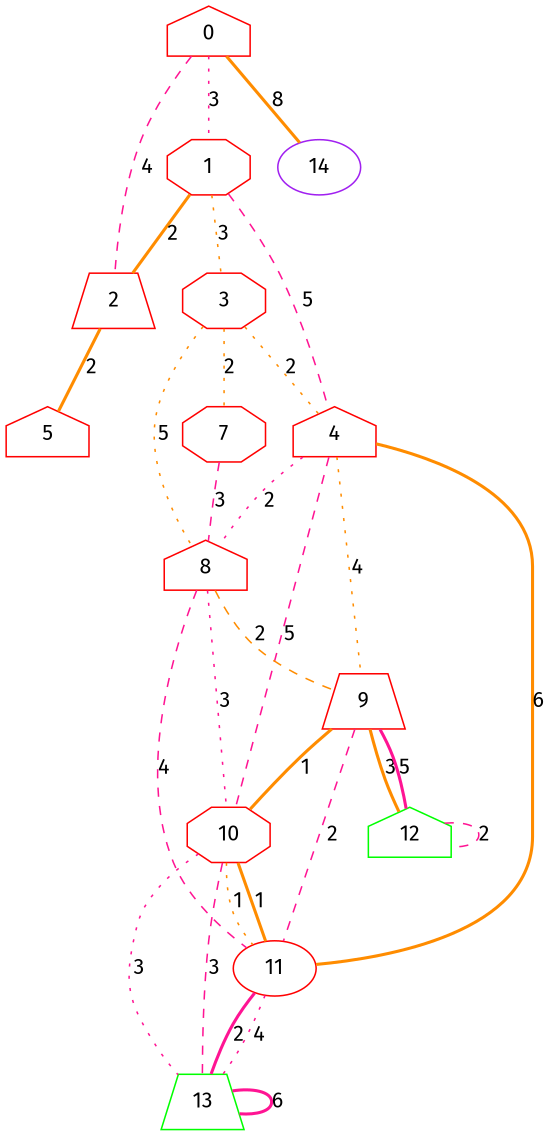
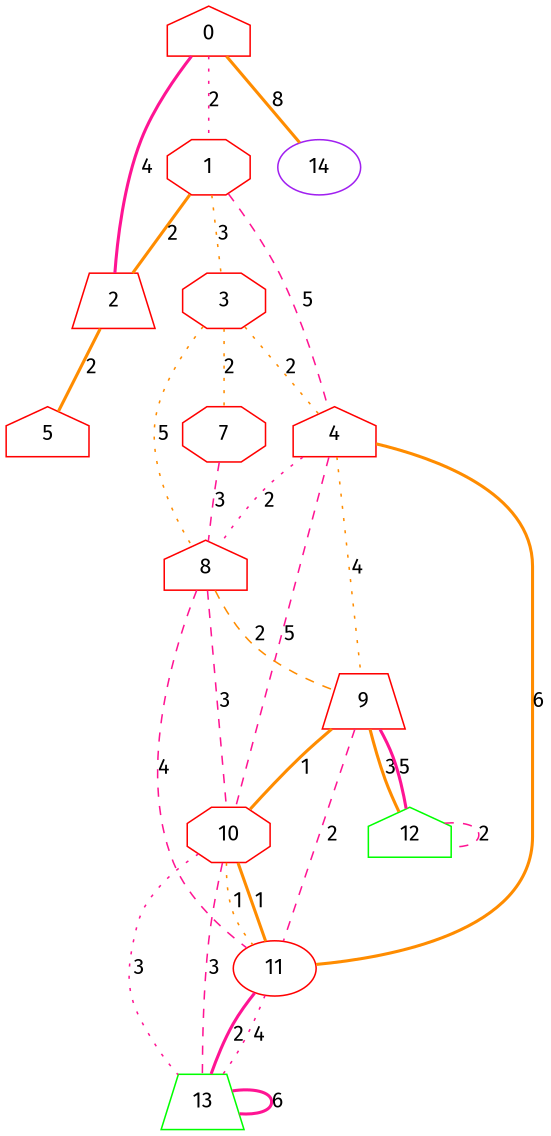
edge "0" -- "1": label "3" -> "2"
edge "0" -- "2": style dashed -> bold
edge "8" -- "10": style dotted -> dashed
